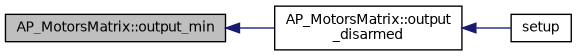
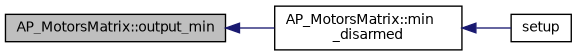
node "AP_MotorsMatrix::output _disarmed": label "AP_MotorsMatrix::output _disarmed" -> "AP_MotorsMatrix::min _disarmed"
